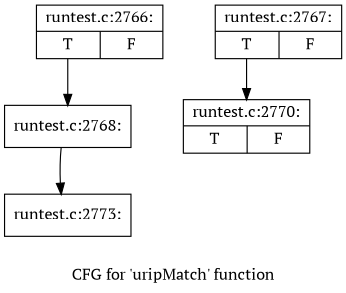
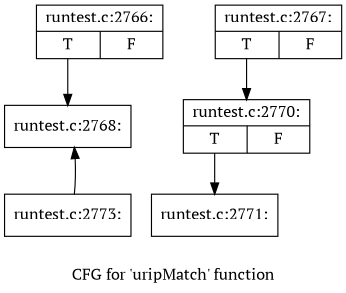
edge "runtest.c:2768:" -> "runtest.c:2773:": reversed
node "runtest.c:2771:": added
